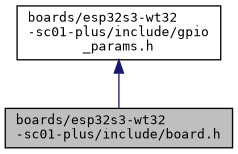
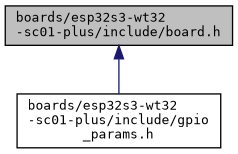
edge "boards/esp32s3-wt32 -sc01-plus/include/board.h" -> "boards/esp32s3-wt32 -sc01-plus/include/gpio _params.h": reversed
